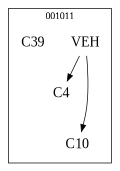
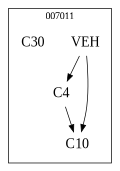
cluster "001011": label "001011" -> "007011"
node "C39": label "C39" -> "C30"
edge "C4" -> "C10": added
